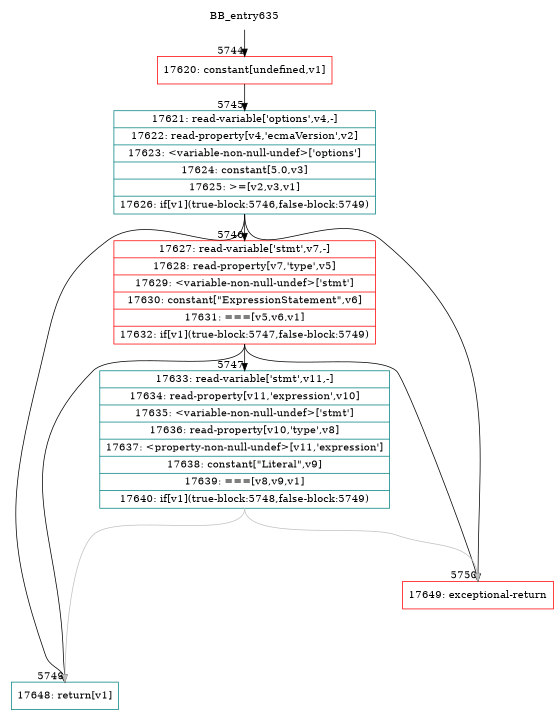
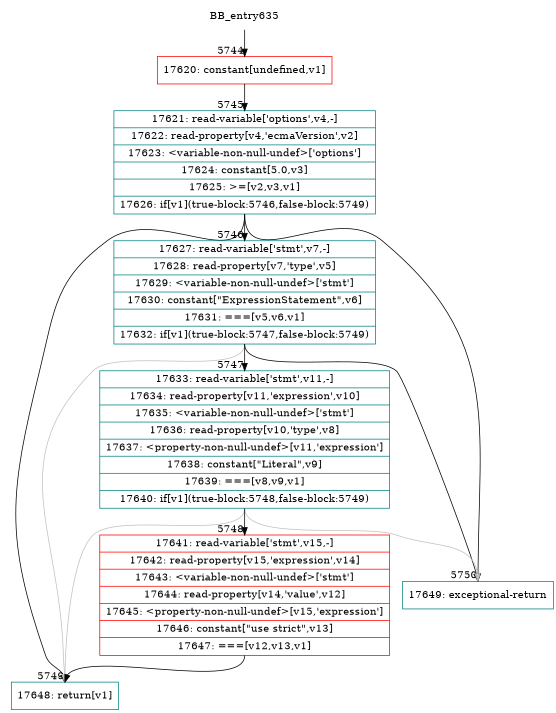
node "17627: read-variable['stmt',v7,-]": color red -> teal
edge "17627: read-variable['stmt',v7,-]" -> "17648: return[v1]": color black -> gray
node "17641: read-variable['stmt',v15,-]": added
node "17649: exceptional-return": color red -> teal
